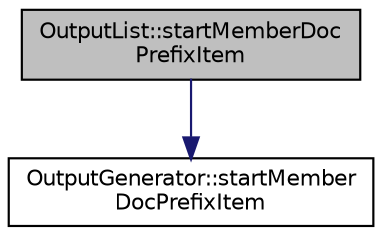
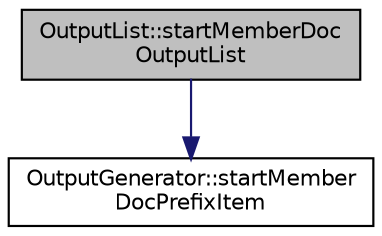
node "OutputList::startMemberDoc PrefixItem": label "OutputList::startMemberDoc PrefixItem" -> "OutputList::startMemberDoc OutputList"
